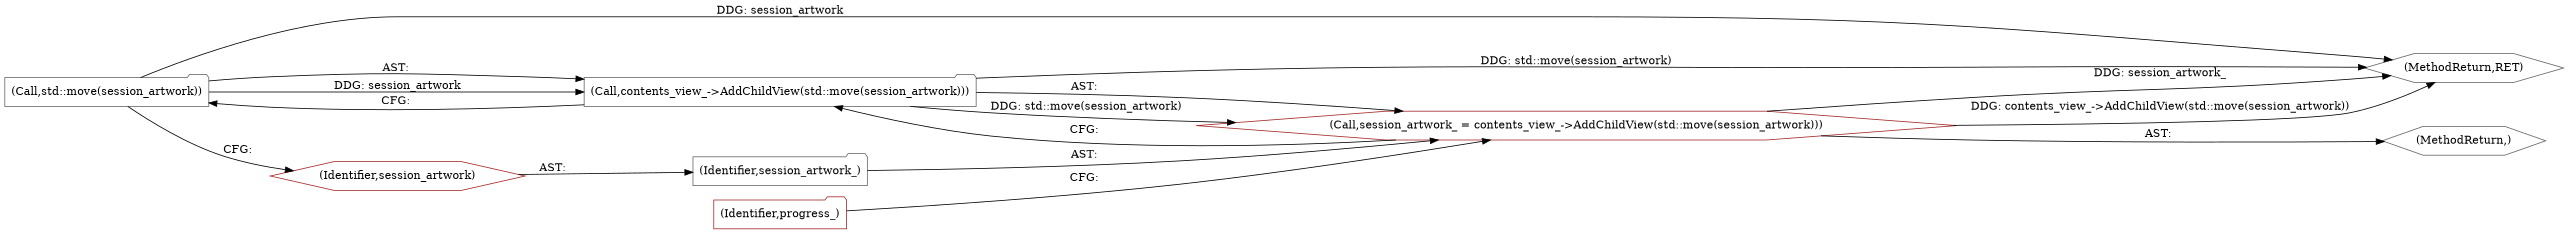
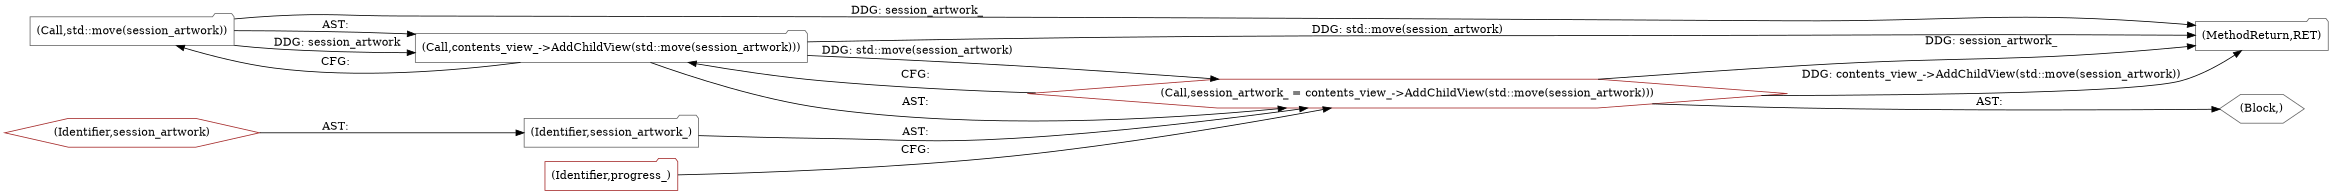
edge "(Call,std::move(session_artwork))" -> "(MethodReturn,RET)": label "DDG: session_artwork" -> "DDG: session_artwork_"
node "(MethodReturn,RET)": shape hexagon -> folder
node "(MethodReturn,)": label "(MethodReturn,)" -> "(Block,)"
edge "(Call,std::move(session_artwork))" -> "(Identifier,session_artwork)": removed, label "CFG:"
